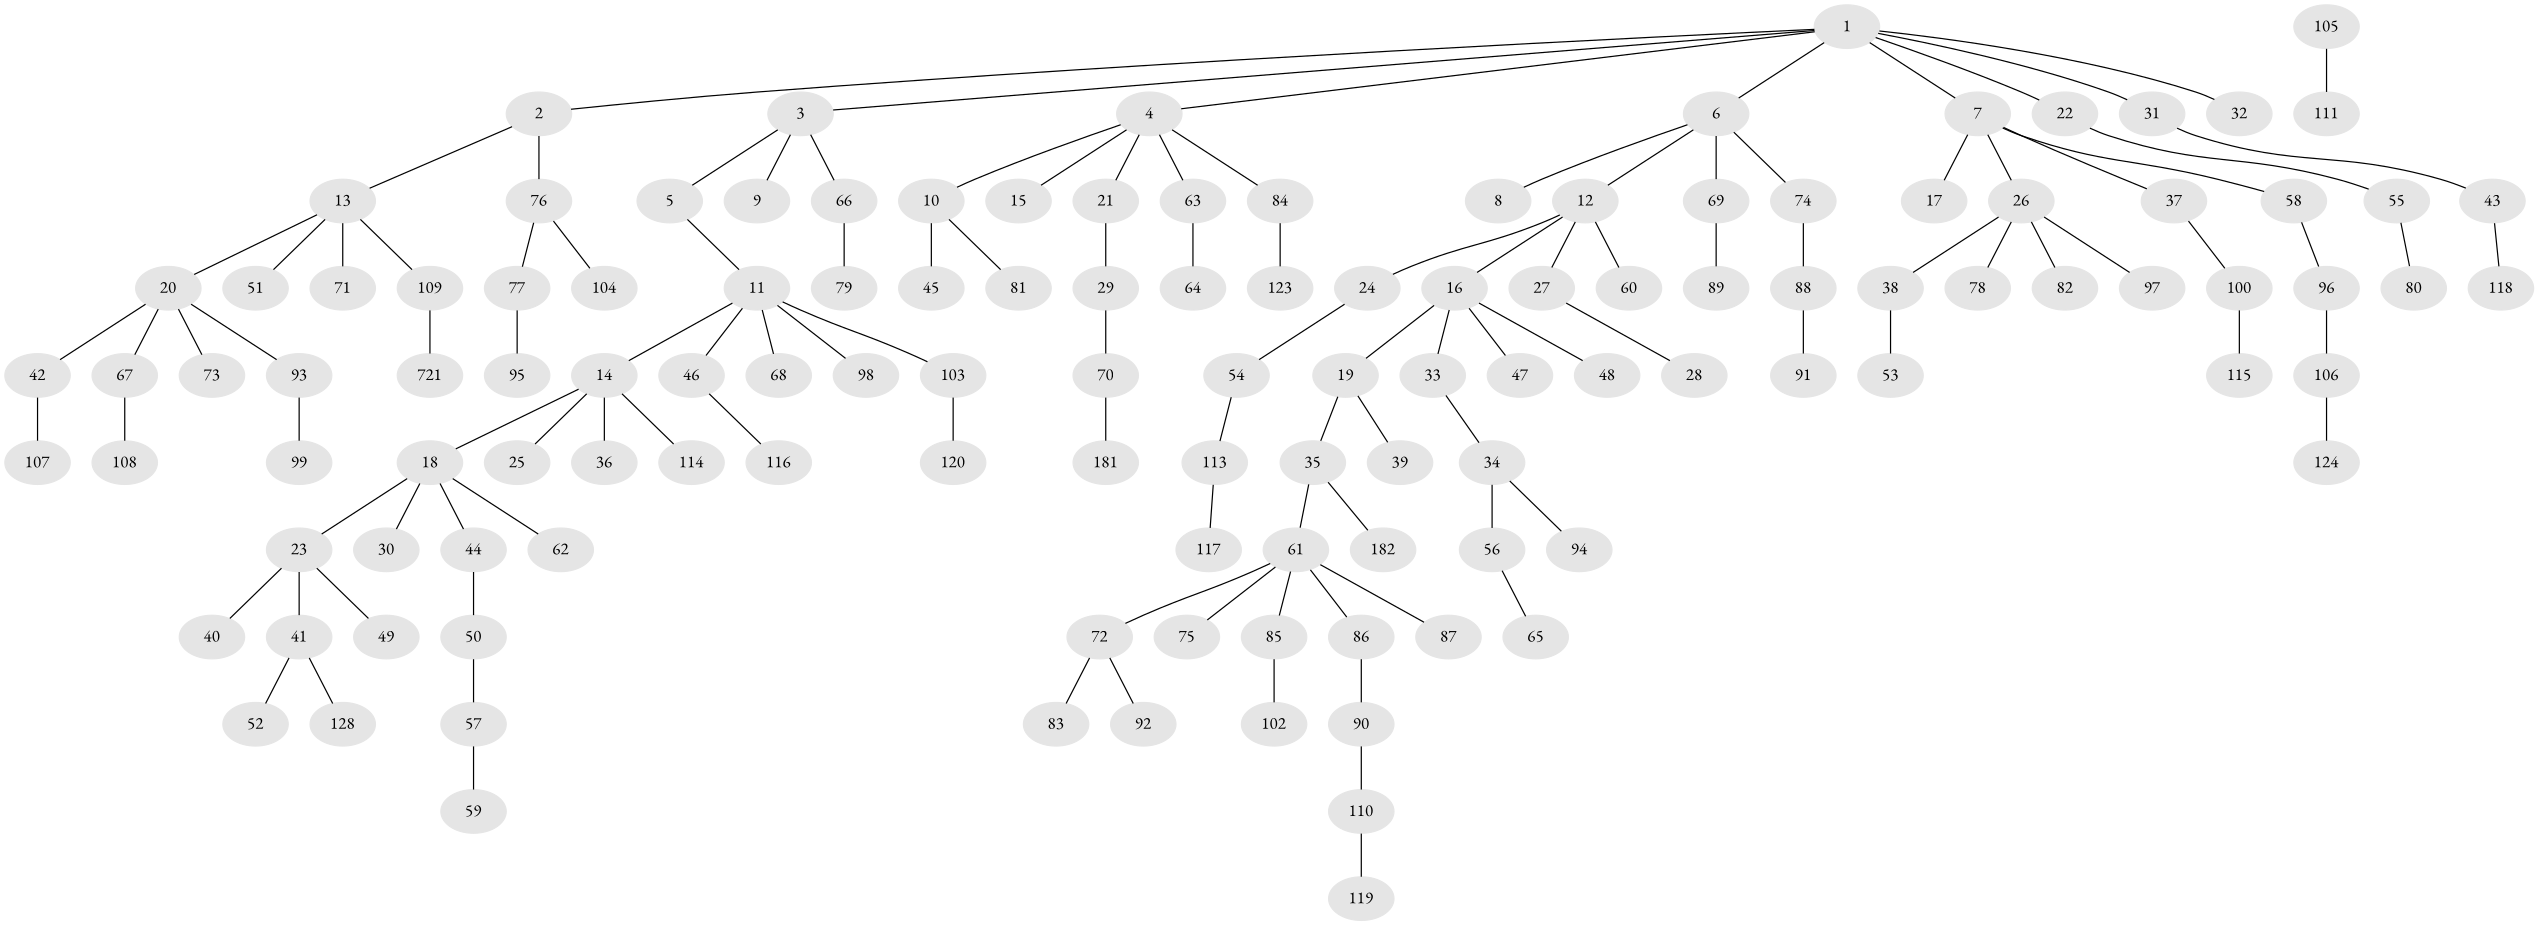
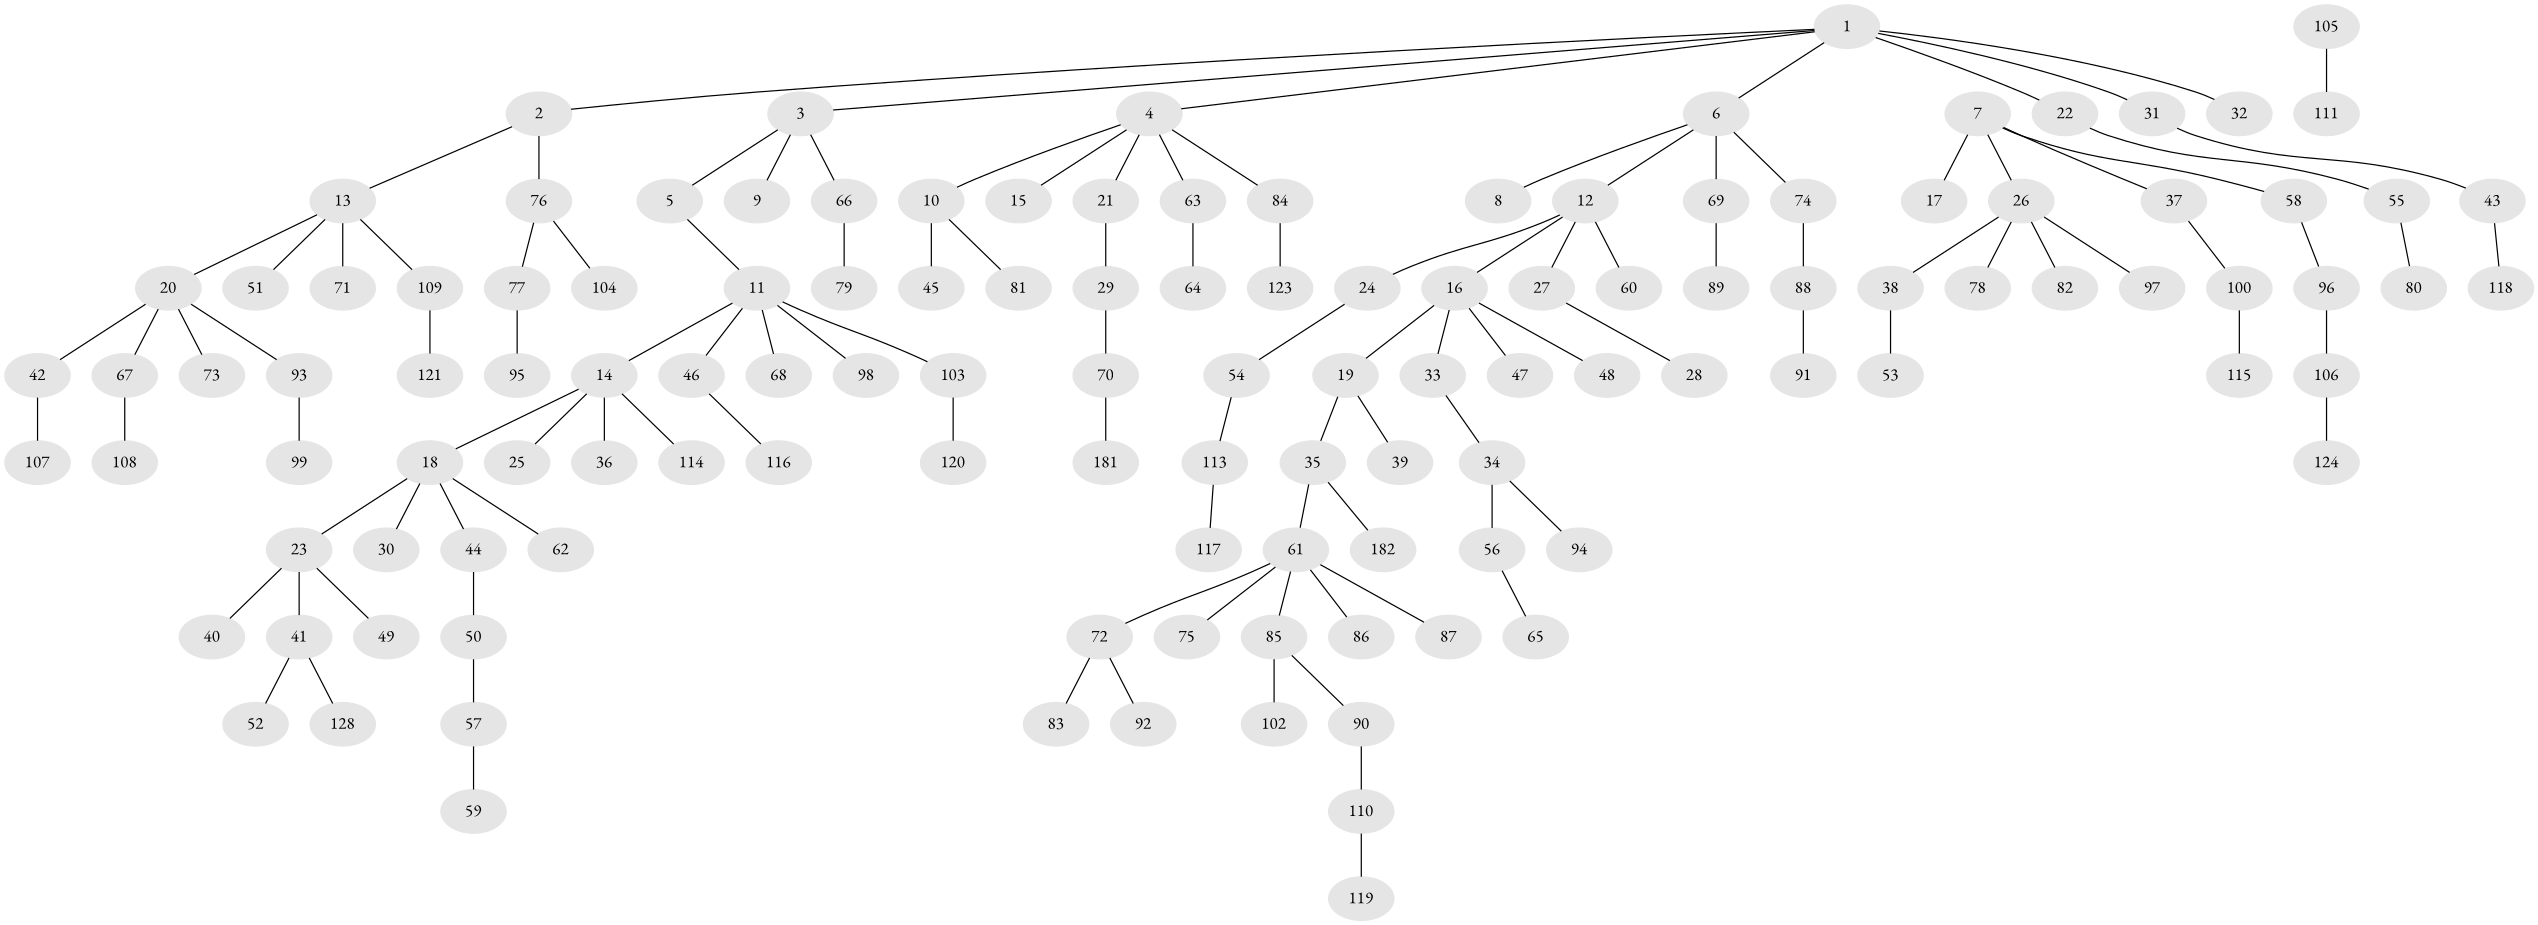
edge "1" -- "7": removed
node "721": label "721" -> "121"
edge "86" -- "90": now "85" -- "90"
